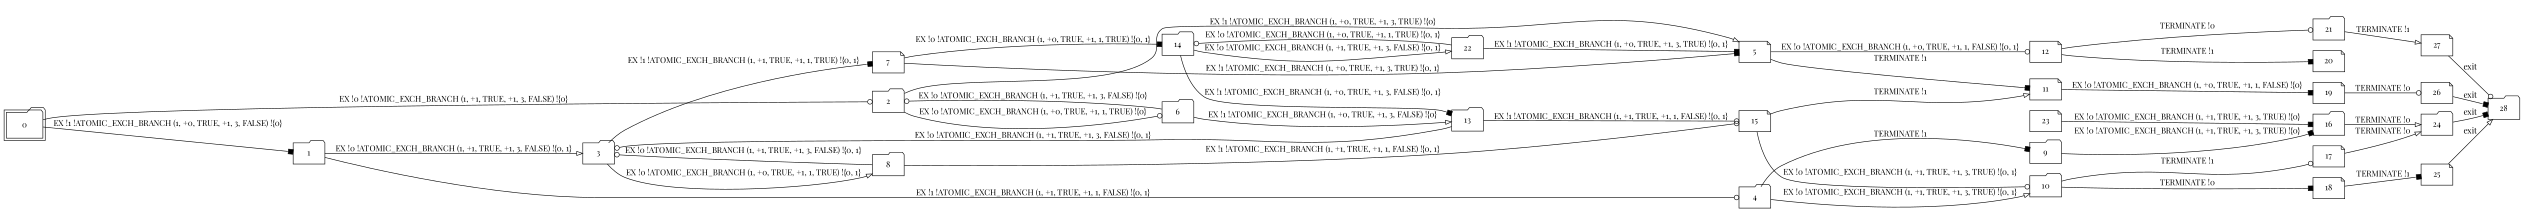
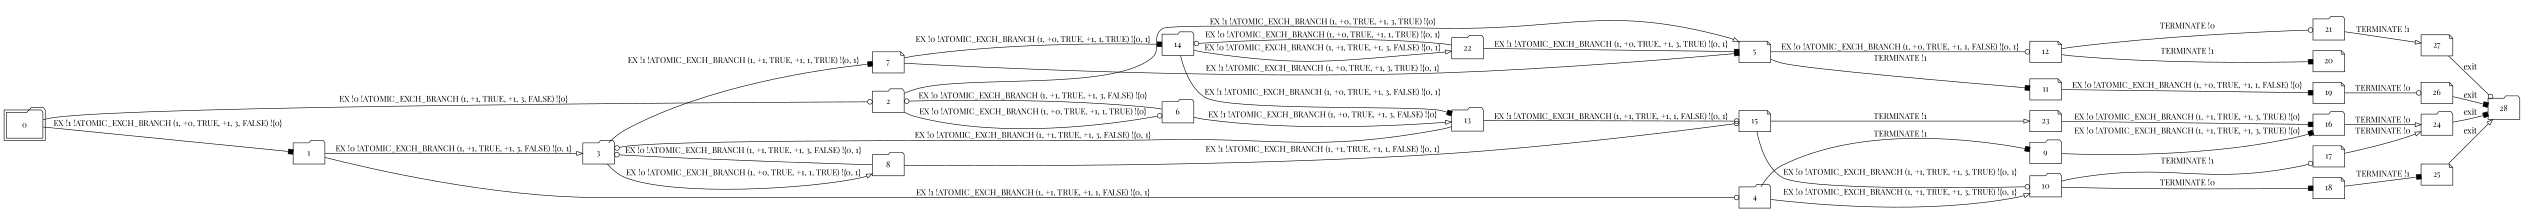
edge "15" -> "11": now "15" -> "23"
